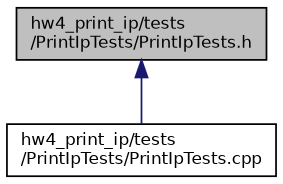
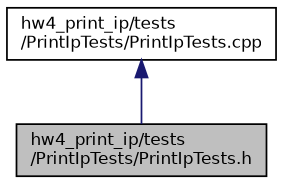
edge "hw4_print_ip/tests /PrintIpTests/PrintIpTests.cpp" -> "hw4_print_ip/tests /PrintIpTests/PrintIpTests.h": reversed
